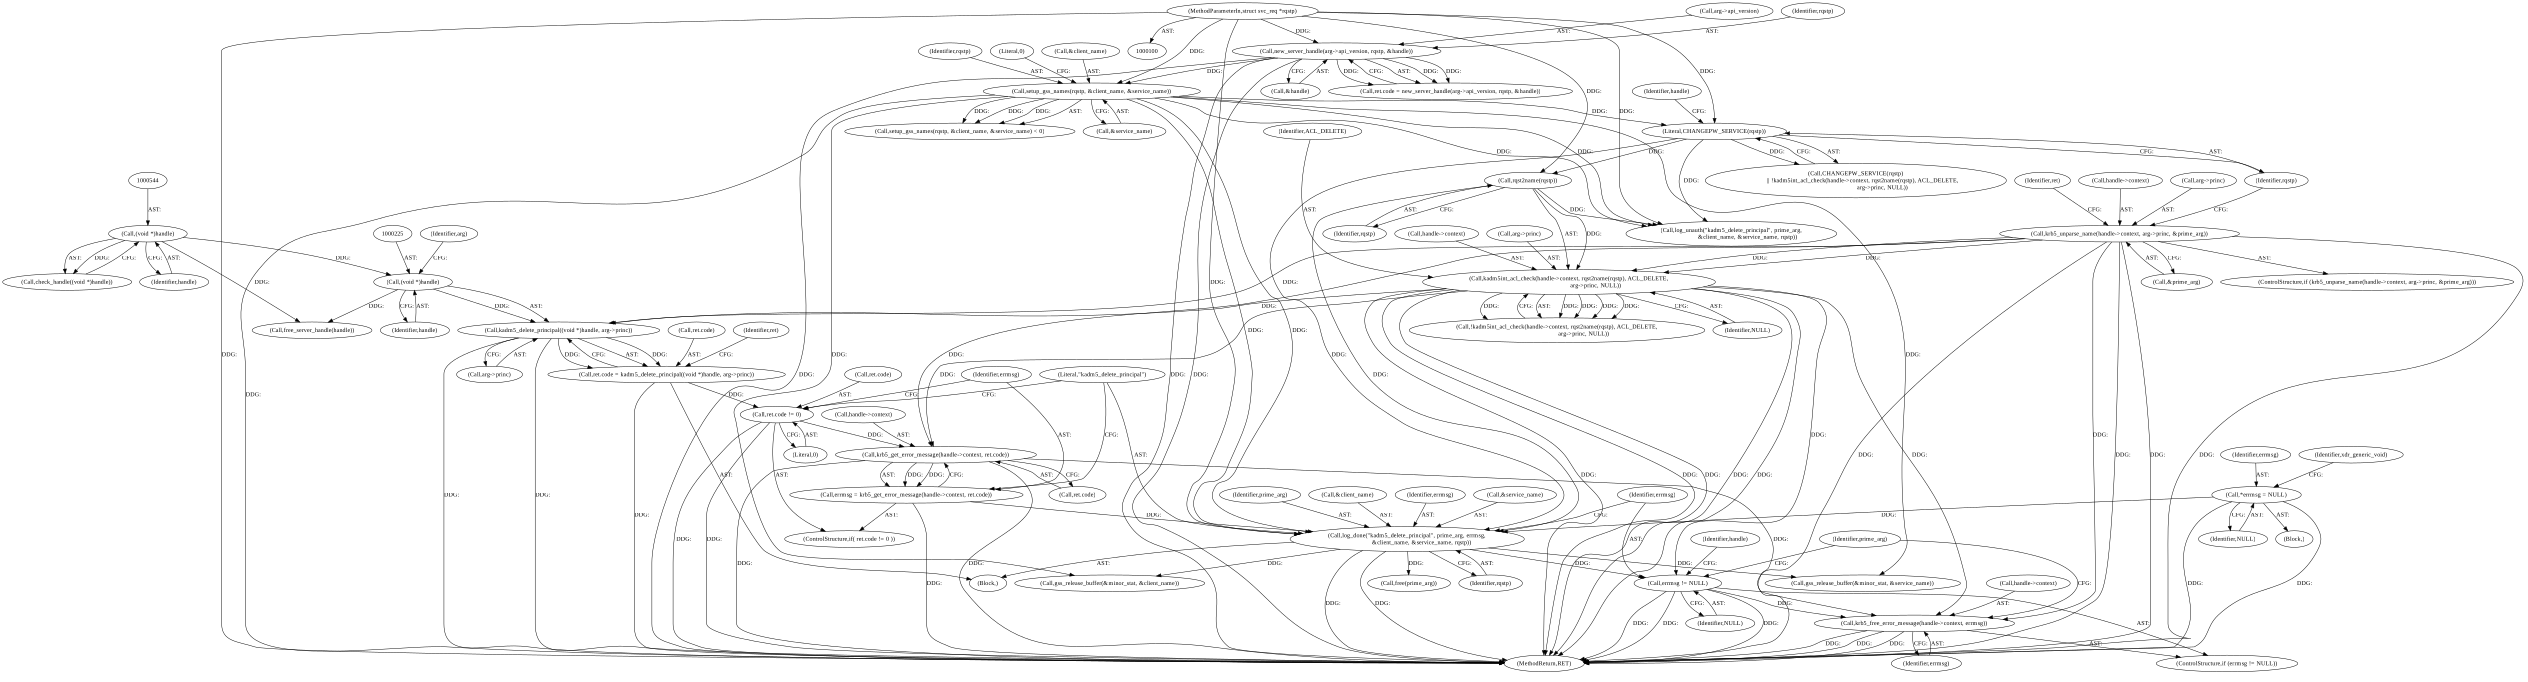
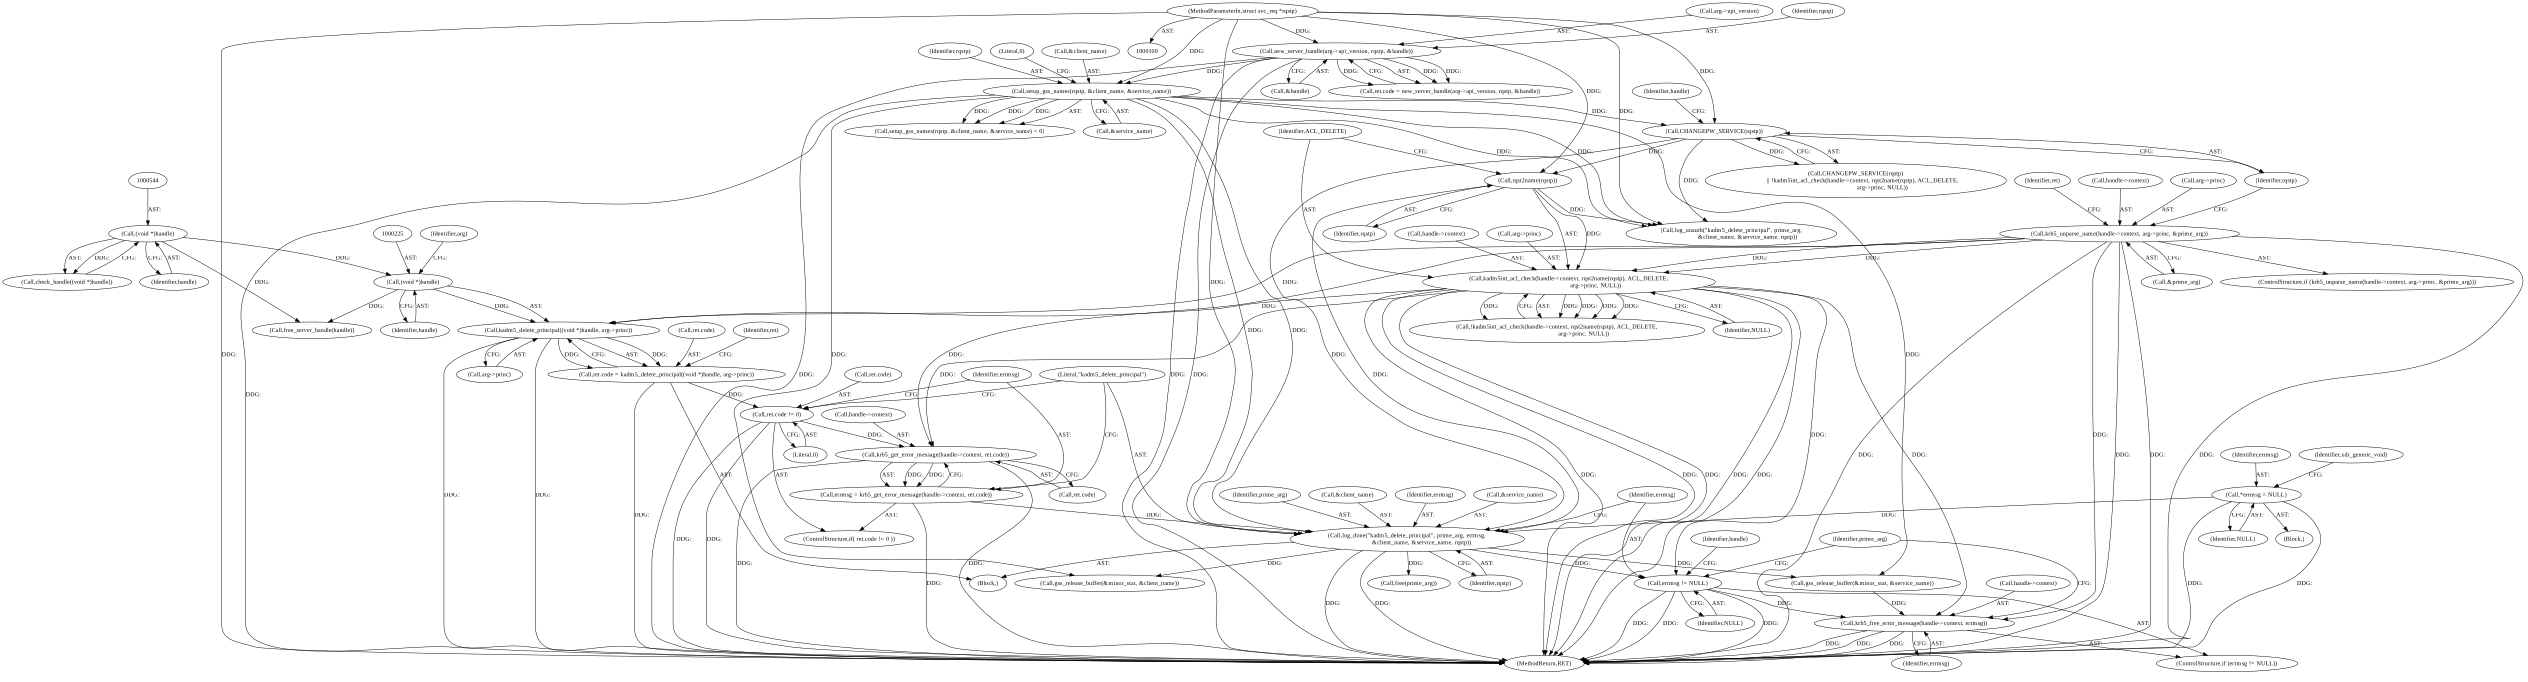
node "(Literal,CHANGEPW_SERVICE(rqstp))": label "(Literal,CHANGEPW_SERVICE(rqstp))" -> "(Call,CHANGEPW_SERVICE(rqstp))"
edge "(Identifier,ACL_DELETE)" -> "(Call,rqst2name(rqstp))": added, label "CFG:"
edge "(Call,krb5_get_error_message(handle->context, ret.code))" -> "(Call,krb5_free_error_message(handle->context, errmsg))": now "(Call,gss_release_buffer(&minor_stat, &service_name))" -> "(Call,krb5_free_error_message(handle->context, errmsg))"
